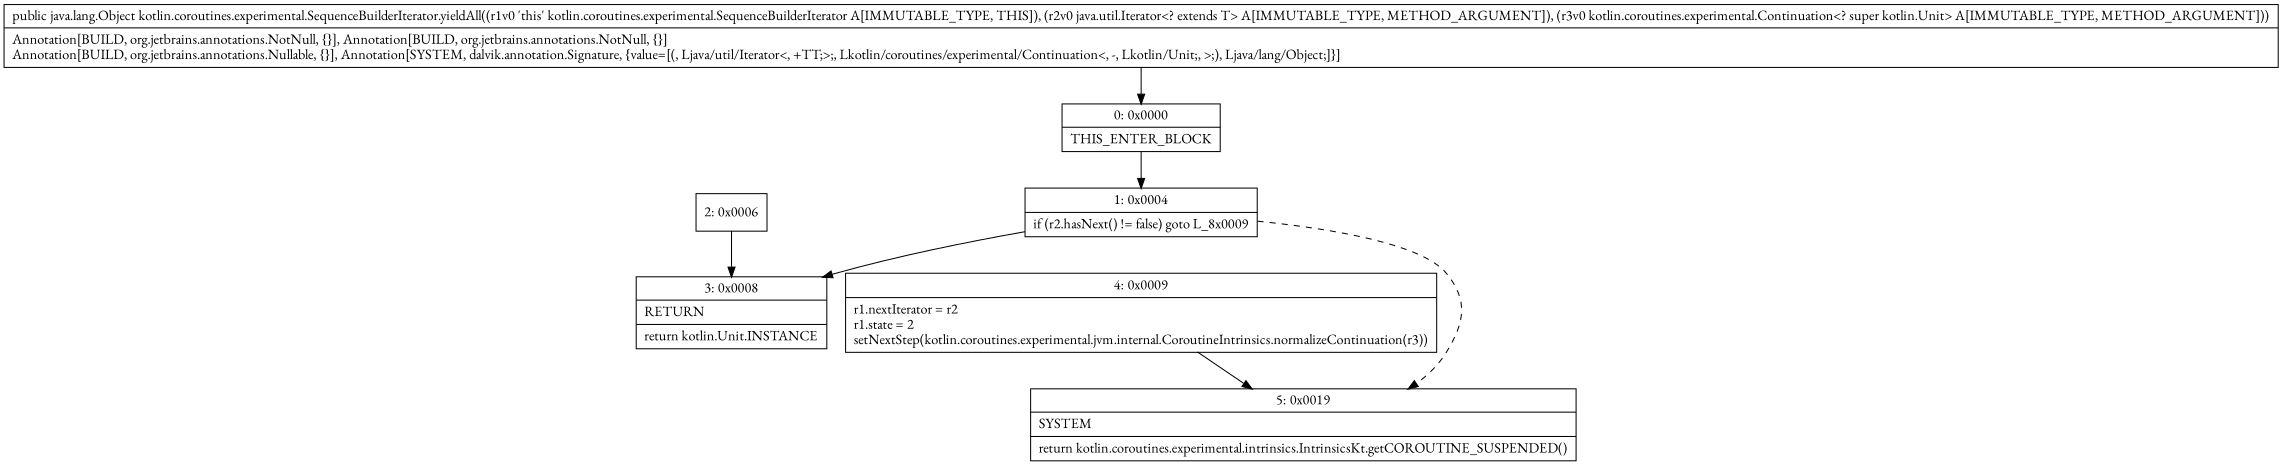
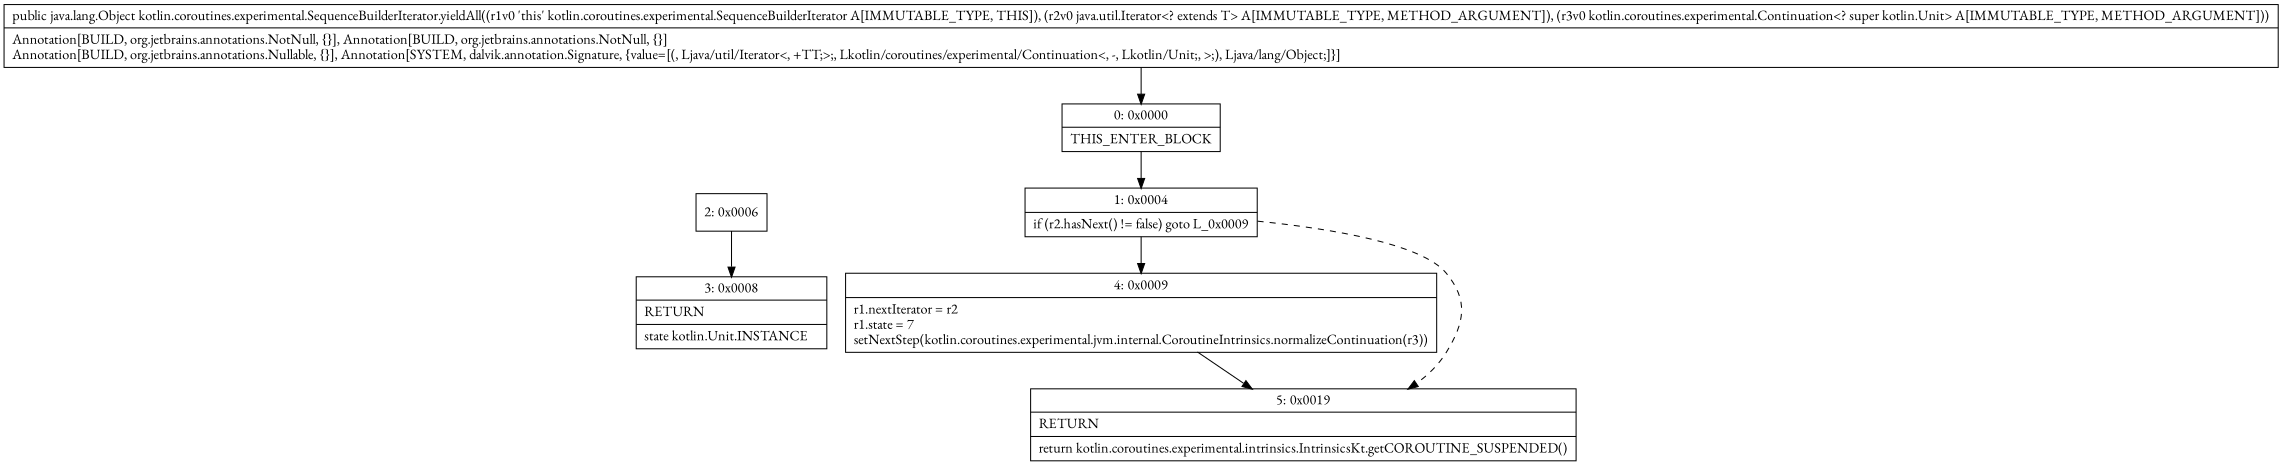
node "1: 0x0004": text "if (r2.hasNext() != false) goto L_8x0009" -> "if (r2.hasNext() != false) goto L_0x0009"
edge "1: 0x0004" -> "3: 0x0008": now "1: 0x0004" -> "4: 0x0009"
node "4: 0x0009": text "r1.state = 2" -> "r1.state = 7"
node "3: 0x0008": text "return kotlin.Unit.INSTANCE" -> "state kotlin.Unit.INSTANCE"
node "5: 0x0019": text "SYSTEM" -> "RETURN"
